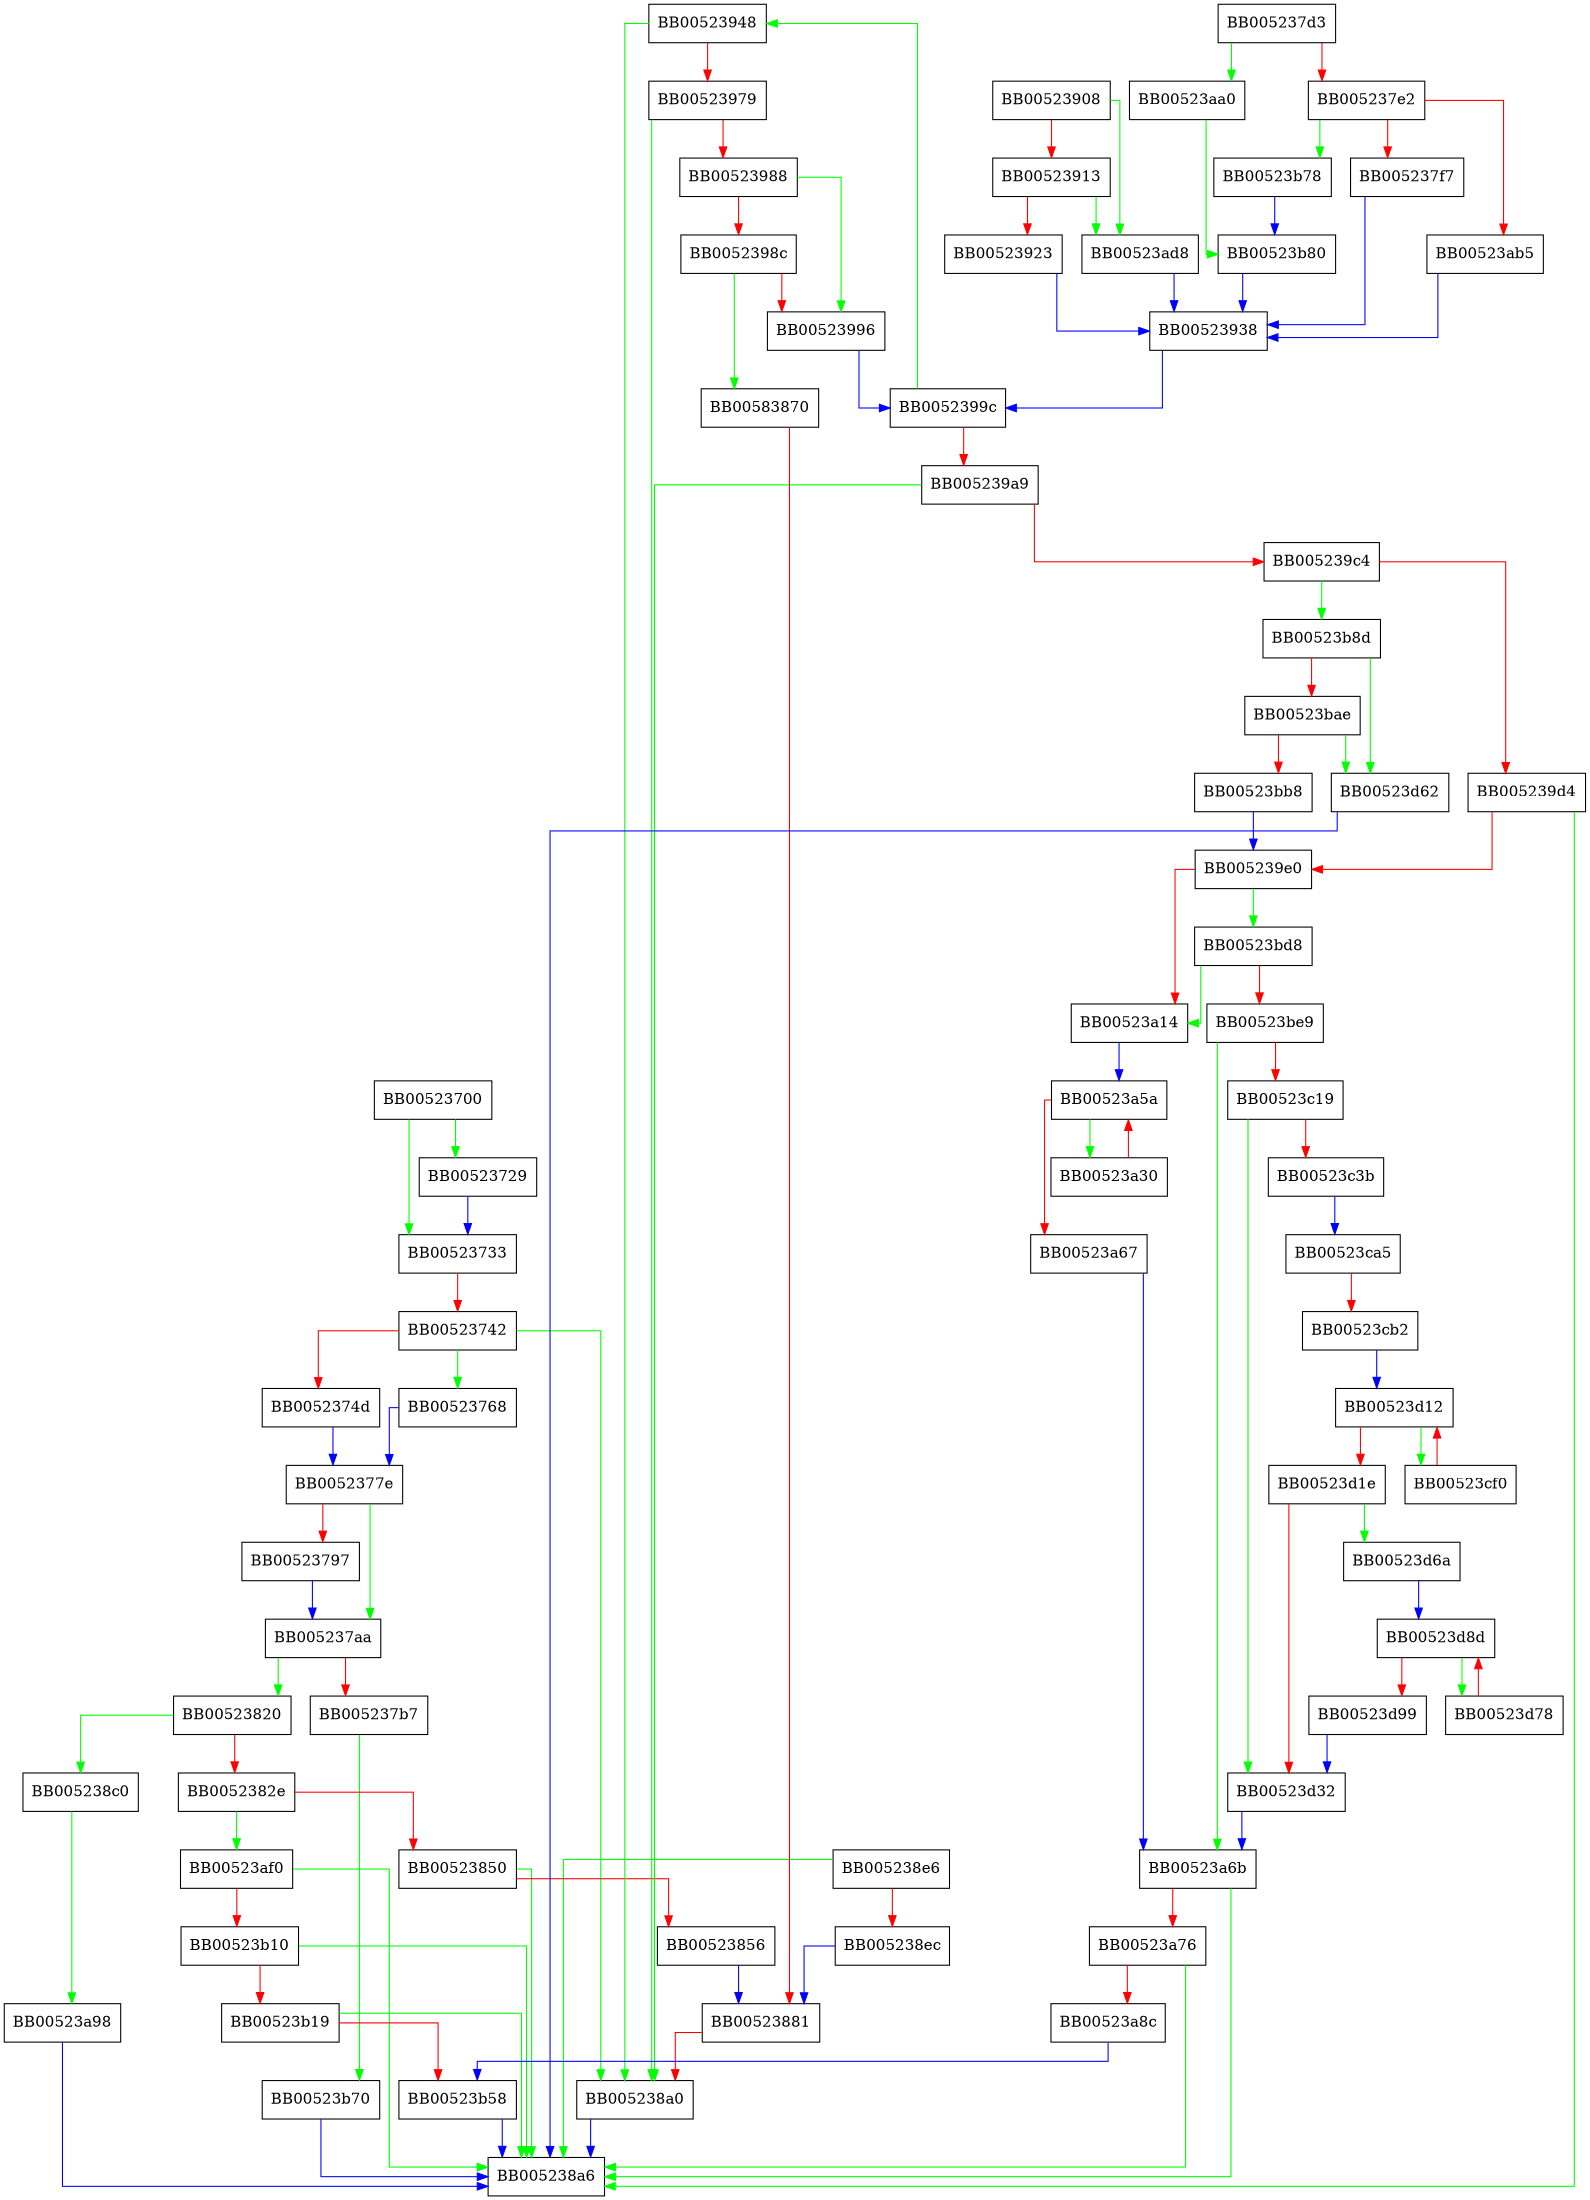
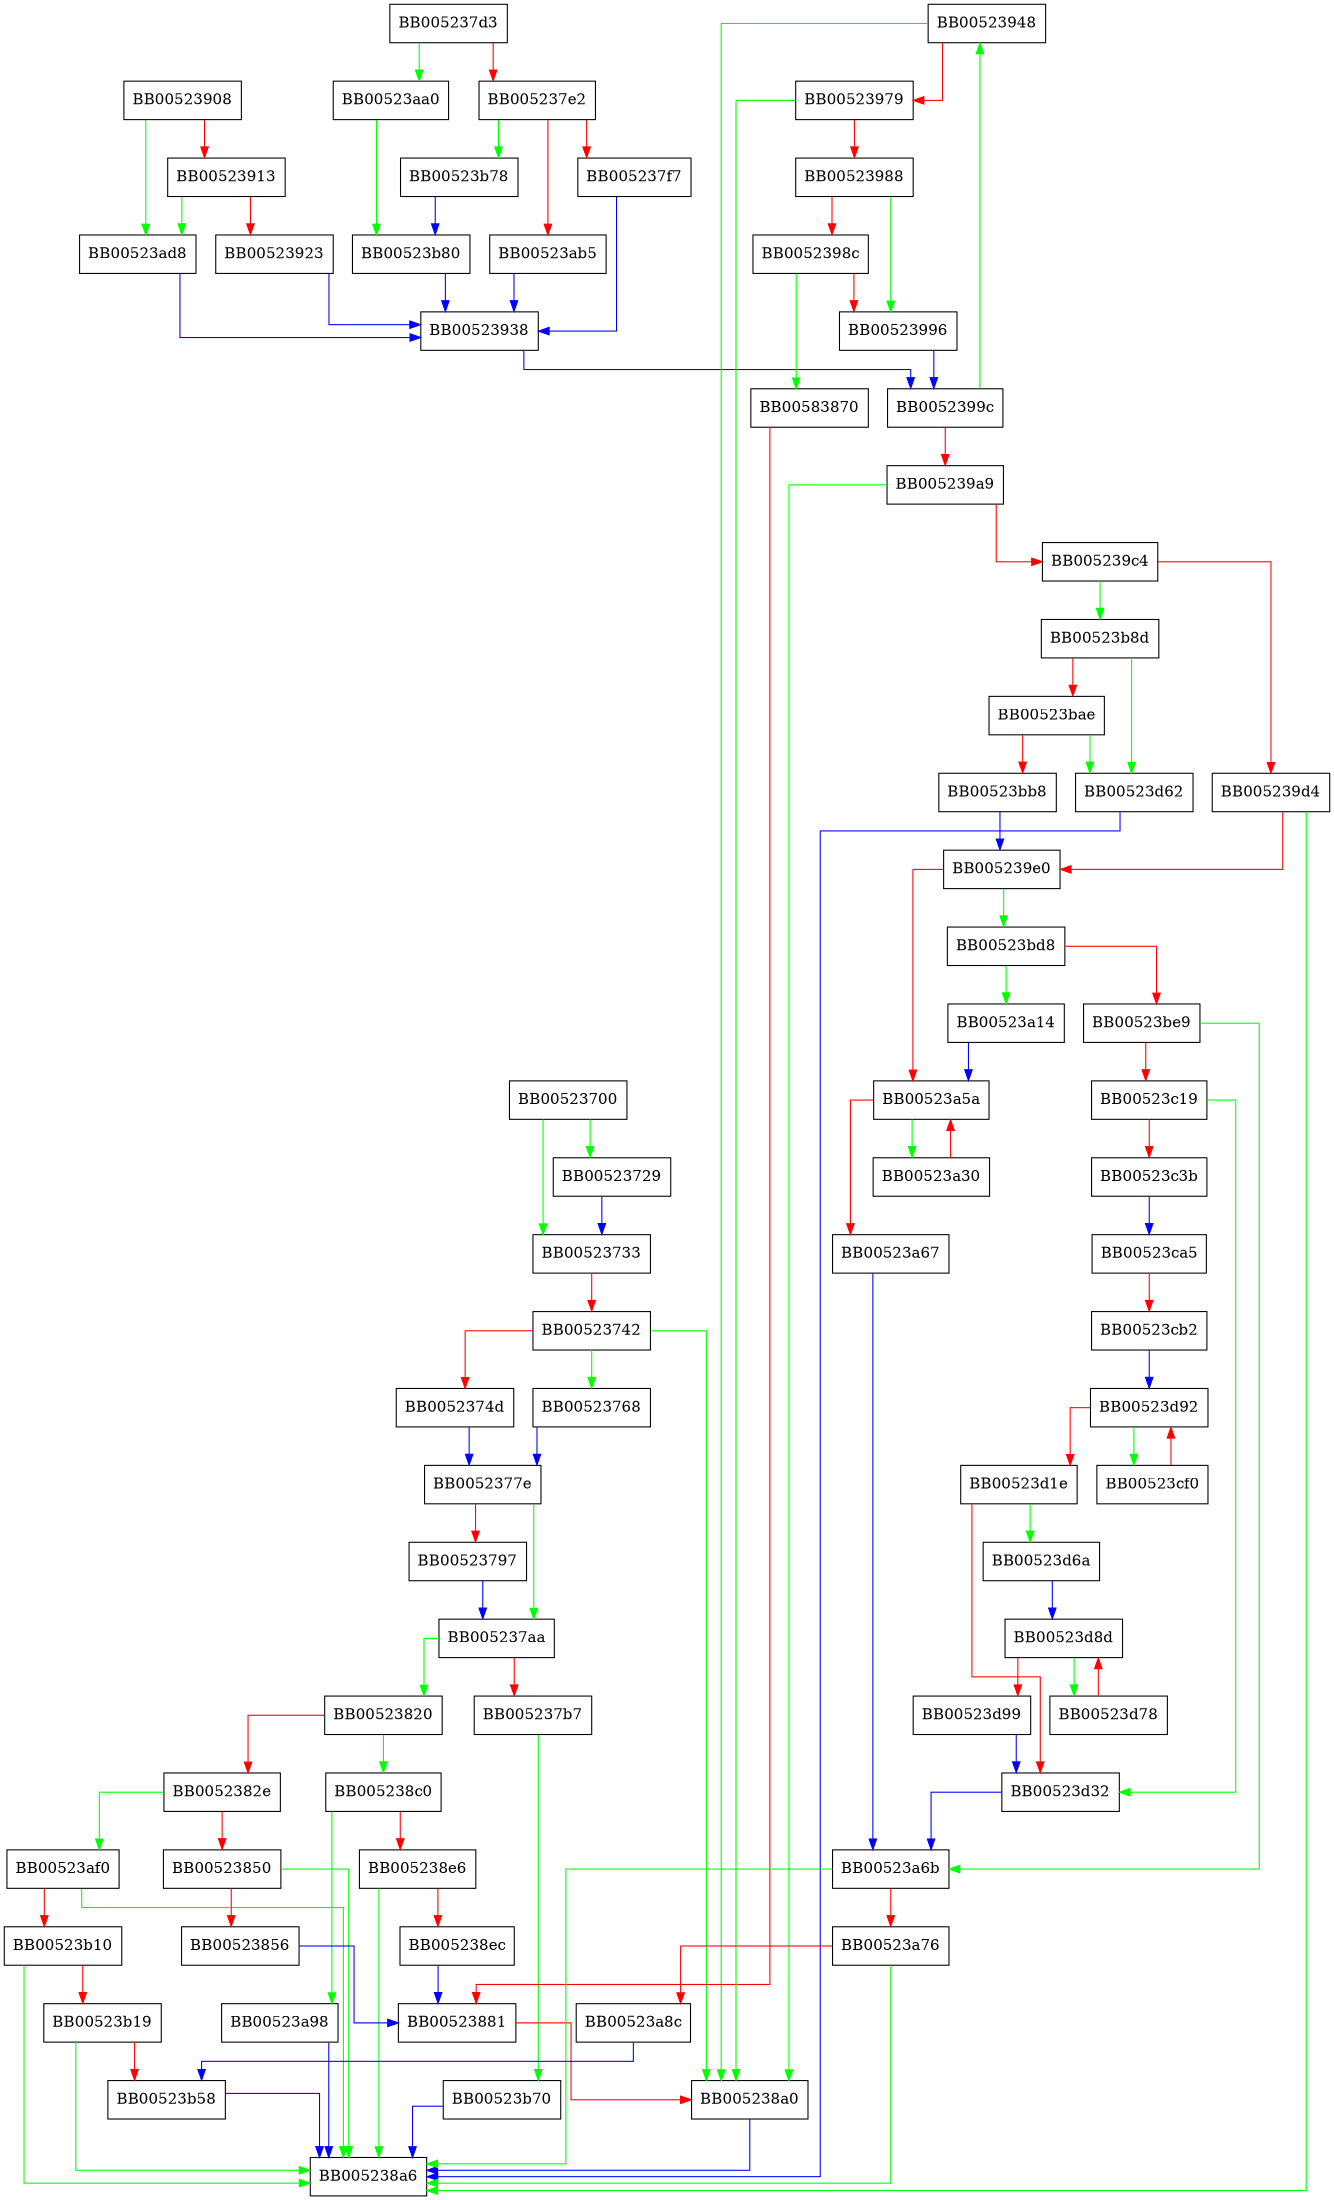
edge "BB005239e0" -> "BB00523a14": now "BB005239e0" -> "BB00523a5a"
node "BB00523d12": label "BB00523d12" -> "BB00523d92"
edge "BB005238c0" -> "BB005238e6": added
